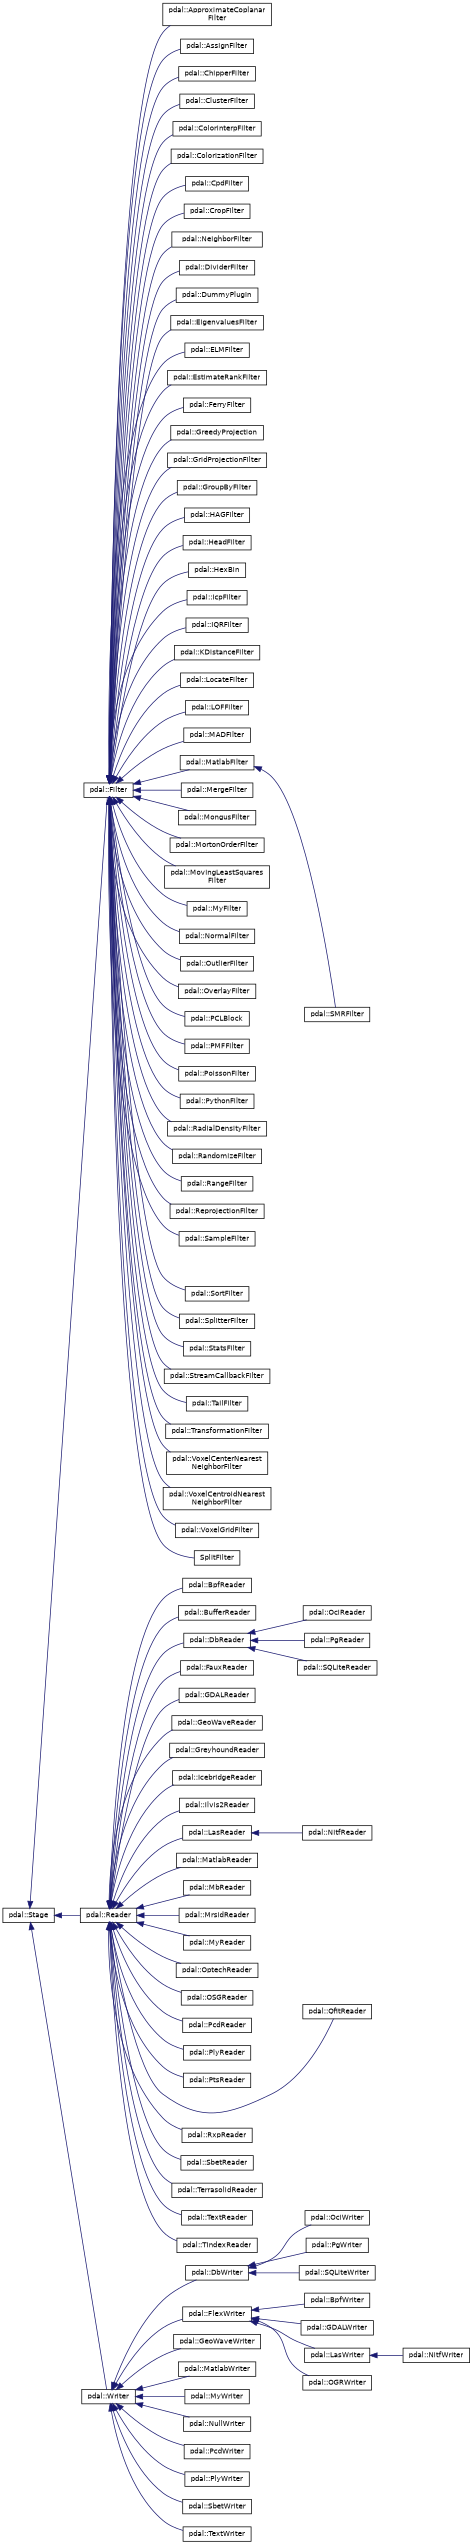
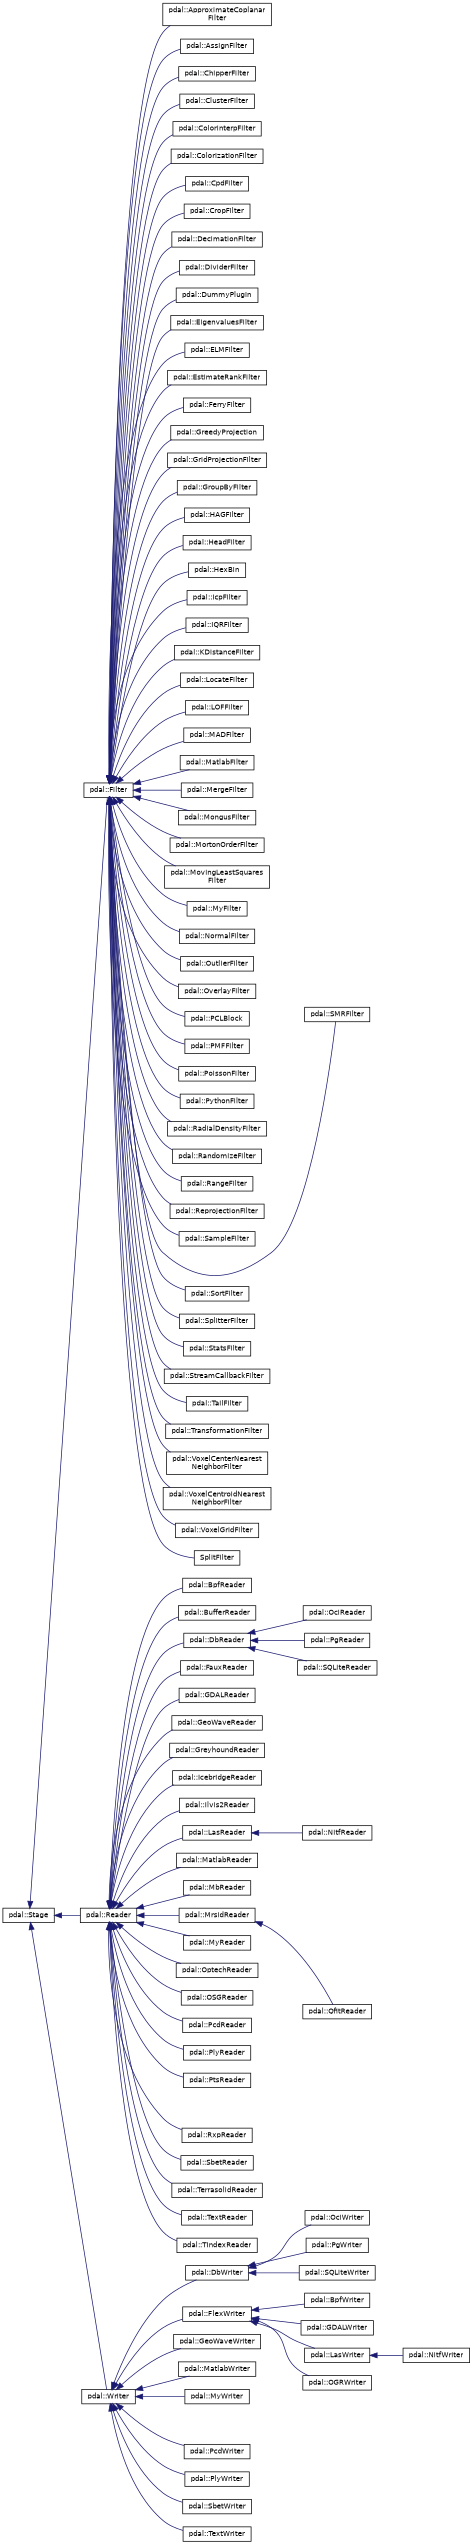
node "pdal::NeighborFilter": label "pdal::NeighborFilter" -> "pdal::DecimationFilter"
edge "pdal::SMRFilter" -> "pdal::MatlabFilter": now "pdal::SMRFilter" -> "pdal::Filter"
edge "pdal::QfitReader" -> "pdal::Reader": now "pdal::QfitReader" -> "pdal::MrsidReader"
node "pdal::NullWriter": removed
